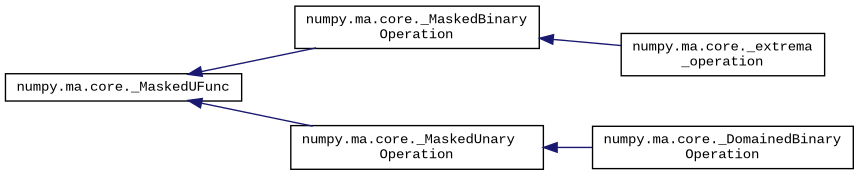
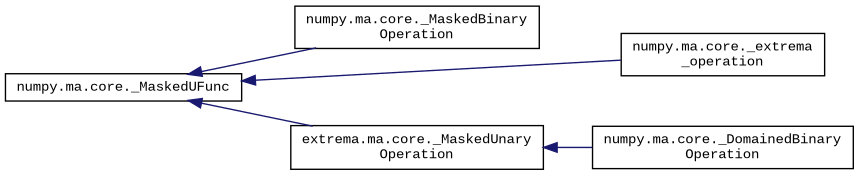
edge "numpy.ma.core._extrema _operation" -> "numpy.ma.core._MaskedBinary Operation": now "numpy.ma.core._extrema _operation" -> "numpy.ma.core._MaskedUFunc"
node "numpy.ma.core._MaskedUnary Operation": label "numpy.ma.core._MaskedUnary Operation" -> "extrema.ma.core._MaskedUnary Operation"
